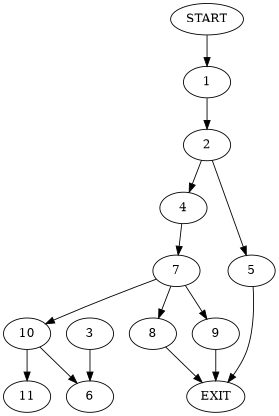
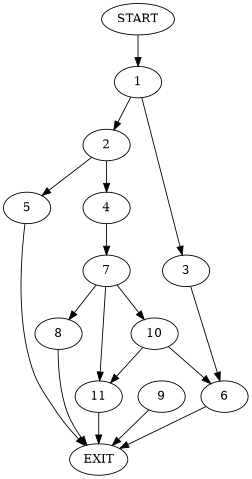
edge "1" -> "3": added
edge "7" -> "9": now "7" -> "11"
edge "11" -> "EXIT": added
edge "6" -> "EXIT": added
